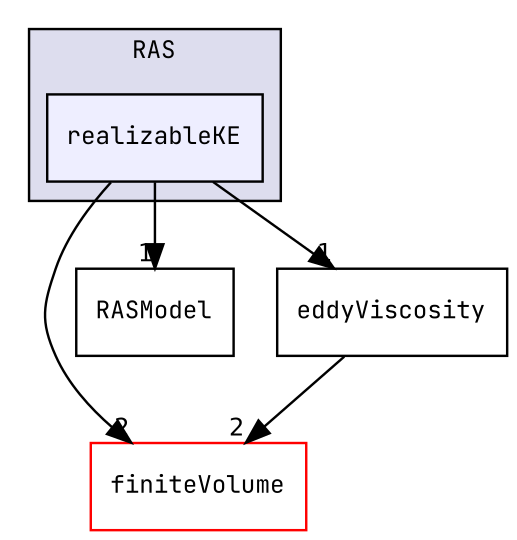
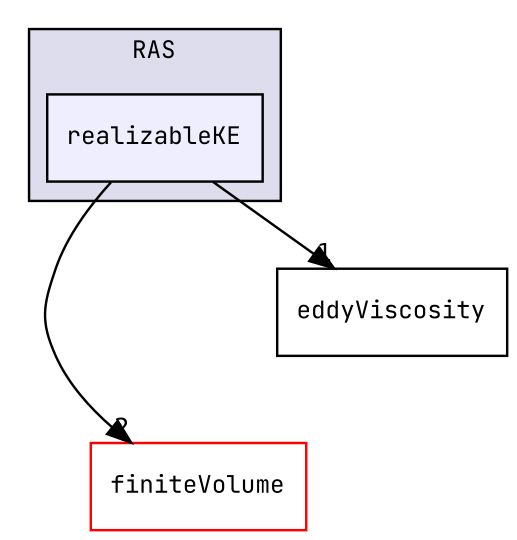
node "RASModel": removed
edge "eddyViscosity" -> "finiteVolume": removed
